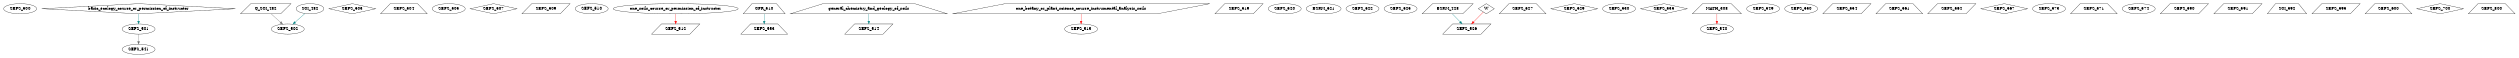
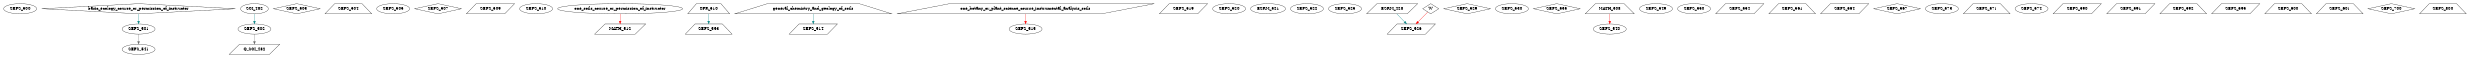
node "SEFS_527": removed
node "SCI_592": label "SCI_592" -> "SEFS_592"
node "SEFS_601": added
edge "Q_SCI_482" -> "SEFS_502": reversed
node "SEFS_512": label "SEFS_512" -> "MATH_512"
